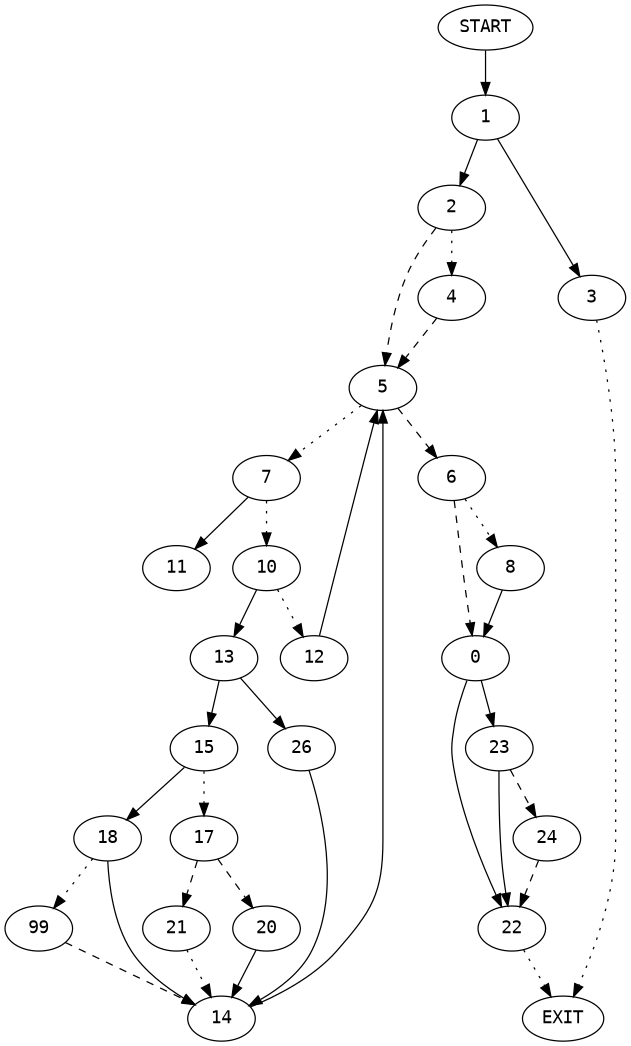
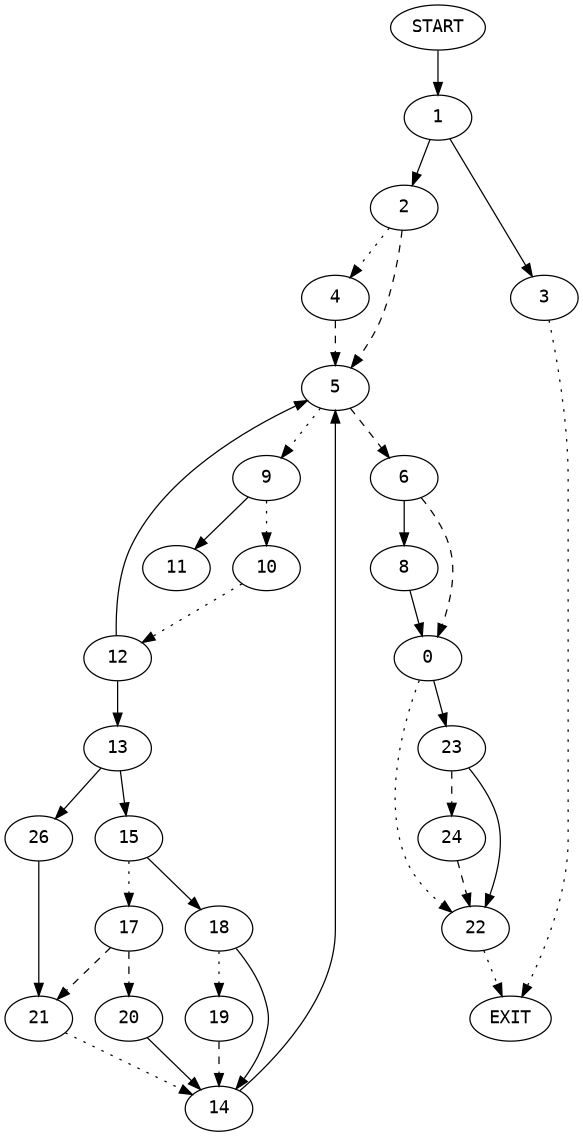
node "7": label "7" -> "9"
edge "6" -> "8": style dotted -> solid
edge "10" -> "13": now "12" -> "13"
edge "0" -> "22": style solid -> dotted
edge "26" -> "14": now "26" -> "21"
node "99": label "99" -> "19"
